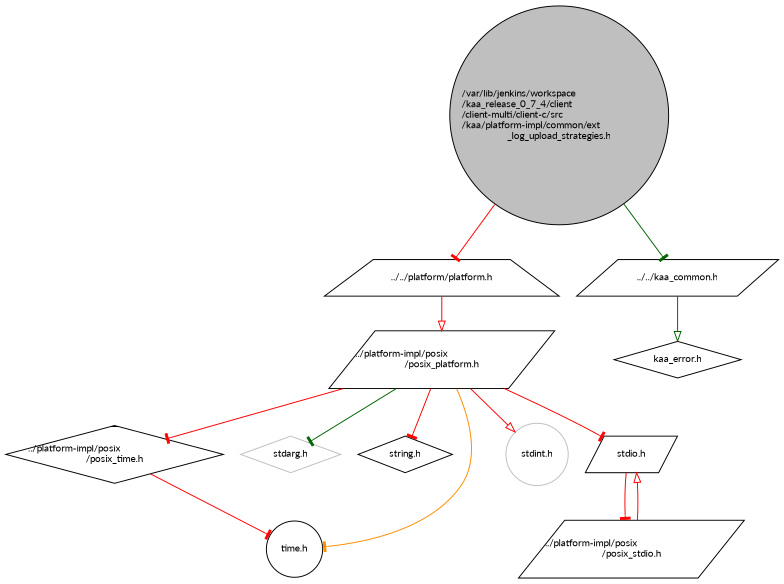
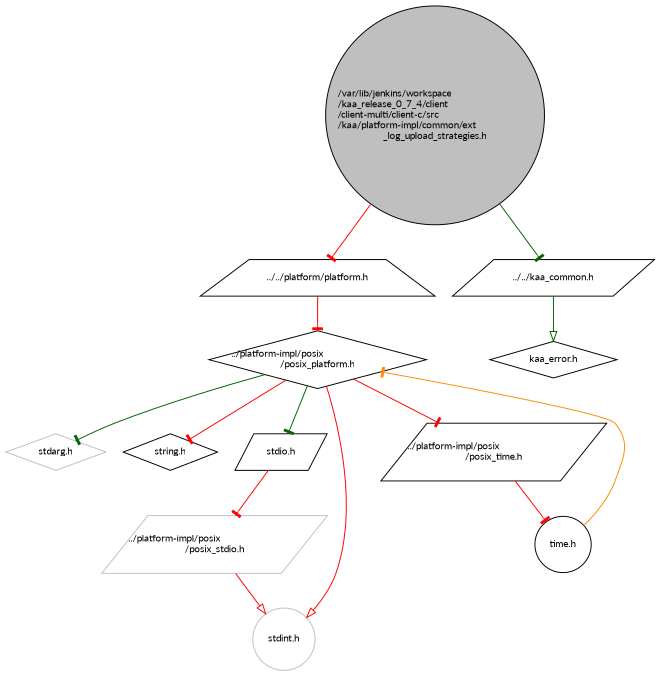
edge "../../platform/platform.h" -> "../platform-impl/posix /posix_platform.h": arrowhead onormal -> tee
node "../platform-impl/posix /posix_platform.h": shape parallelogram -> diamond
edge "../platform-impl/posix /posix_platform.h" -> "stdio.h": color red -> darkgreen
node "../platform-impl/posix /posix_time.h": shape diamond -> parallelogram
edge "../platform-impl/posix /posix_stdio.h" -> "stdio.h": now "../platform-impl/posix /posix_stdio.h" -> "stdint.h"
edge "../platform-impl/posix /posix_platform.h" -> "time.h": reversed
node "../platform-impl/posix /posix_stdio.h": color black -> grey75
